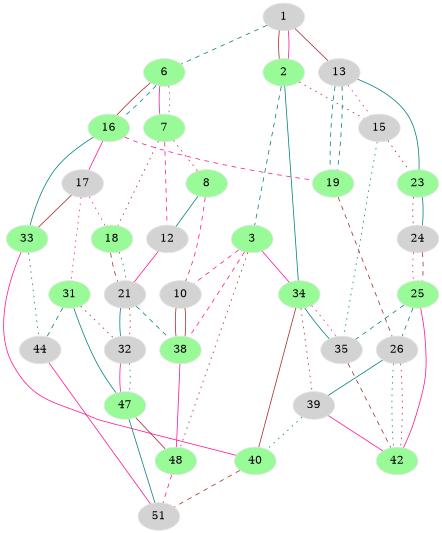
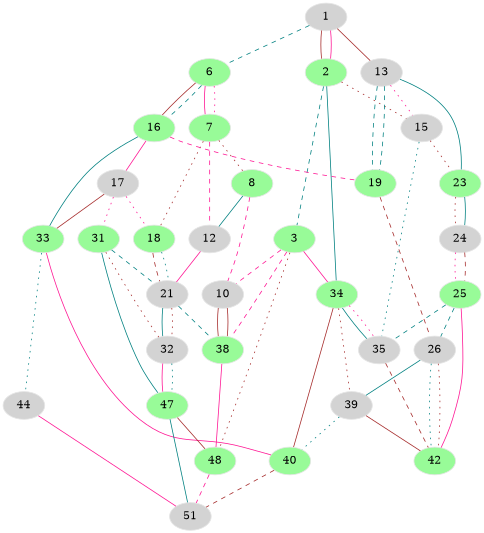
edge "31" -- "44": now "31" -- "21"
edge "39" -- "42": color deeppink -> brown
